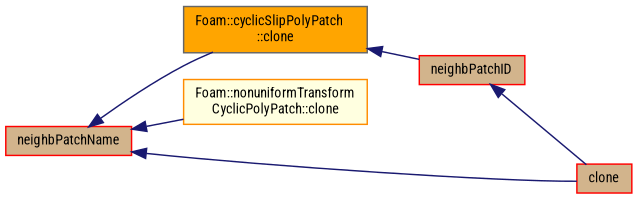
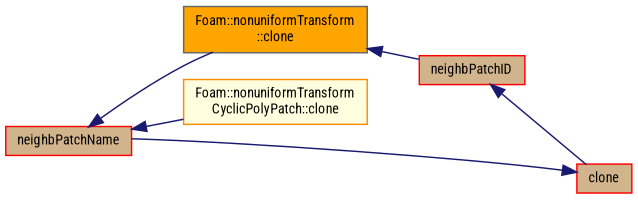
node "Foam::cyclicSlipPolyPatch ::clone": label "Foam::cyclicSlipPolyPatch ::clone" -> "Foam::nonuniformTransform ::clone"
edge "clone" -> "neighbPatchName": reversed
